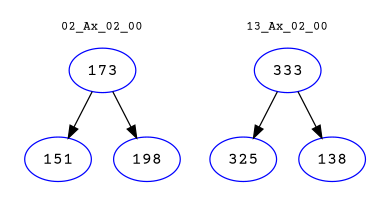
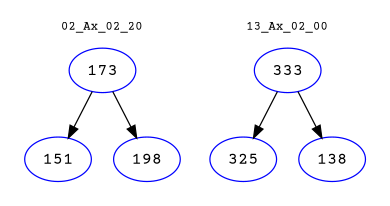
cluster "02_Ax_02_00": label "02_Ax_02_00" -> "02_Ax_02_20"
